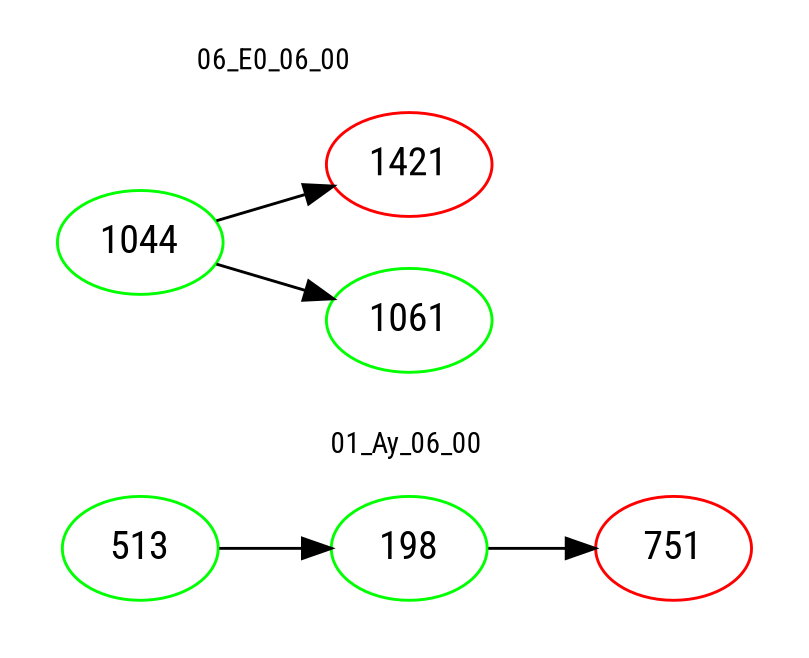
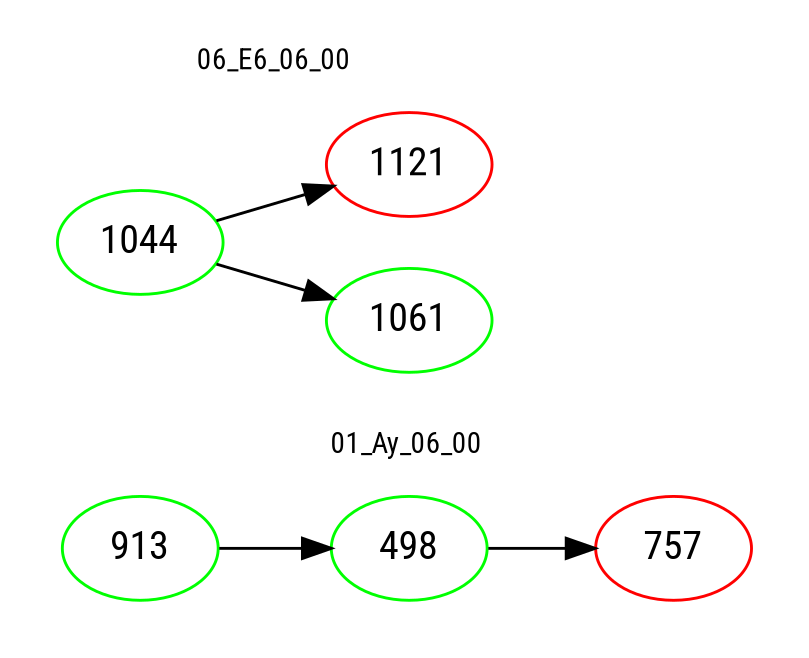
cluster "06_E0_06_00": label "06_E0_06_00" -> "06_E6_06_00"
node "1421": label "1421" -> "1121"
node "513": label "513" -> "913"
node "198": label "198" -> "498"
node "751": label "751" -> "757"
